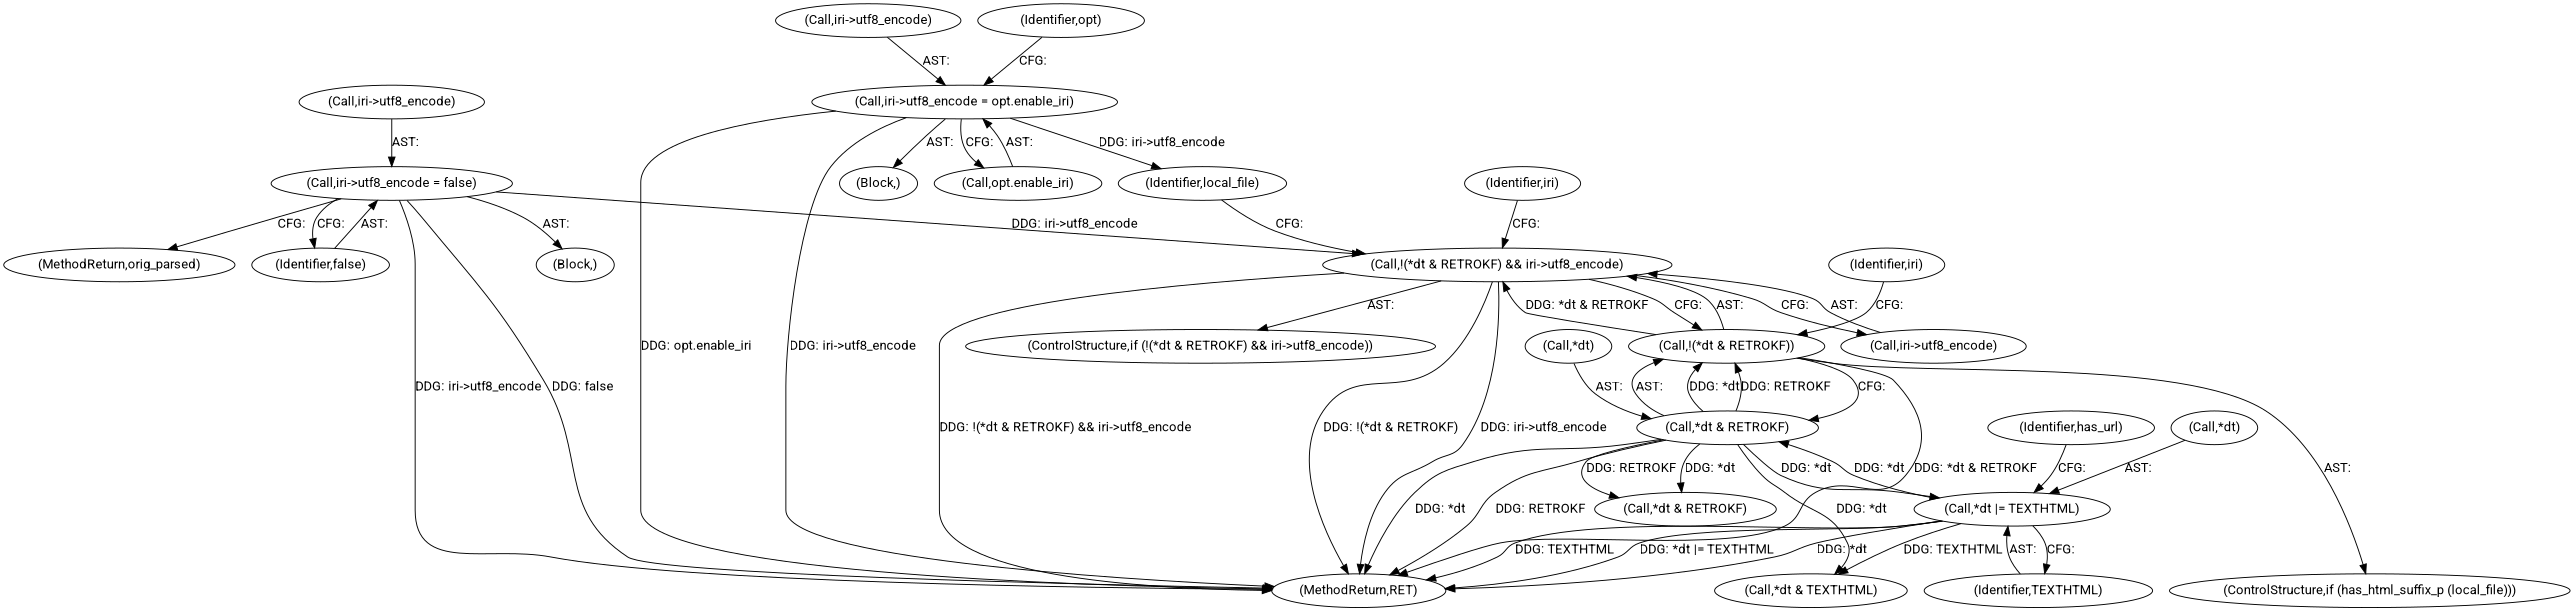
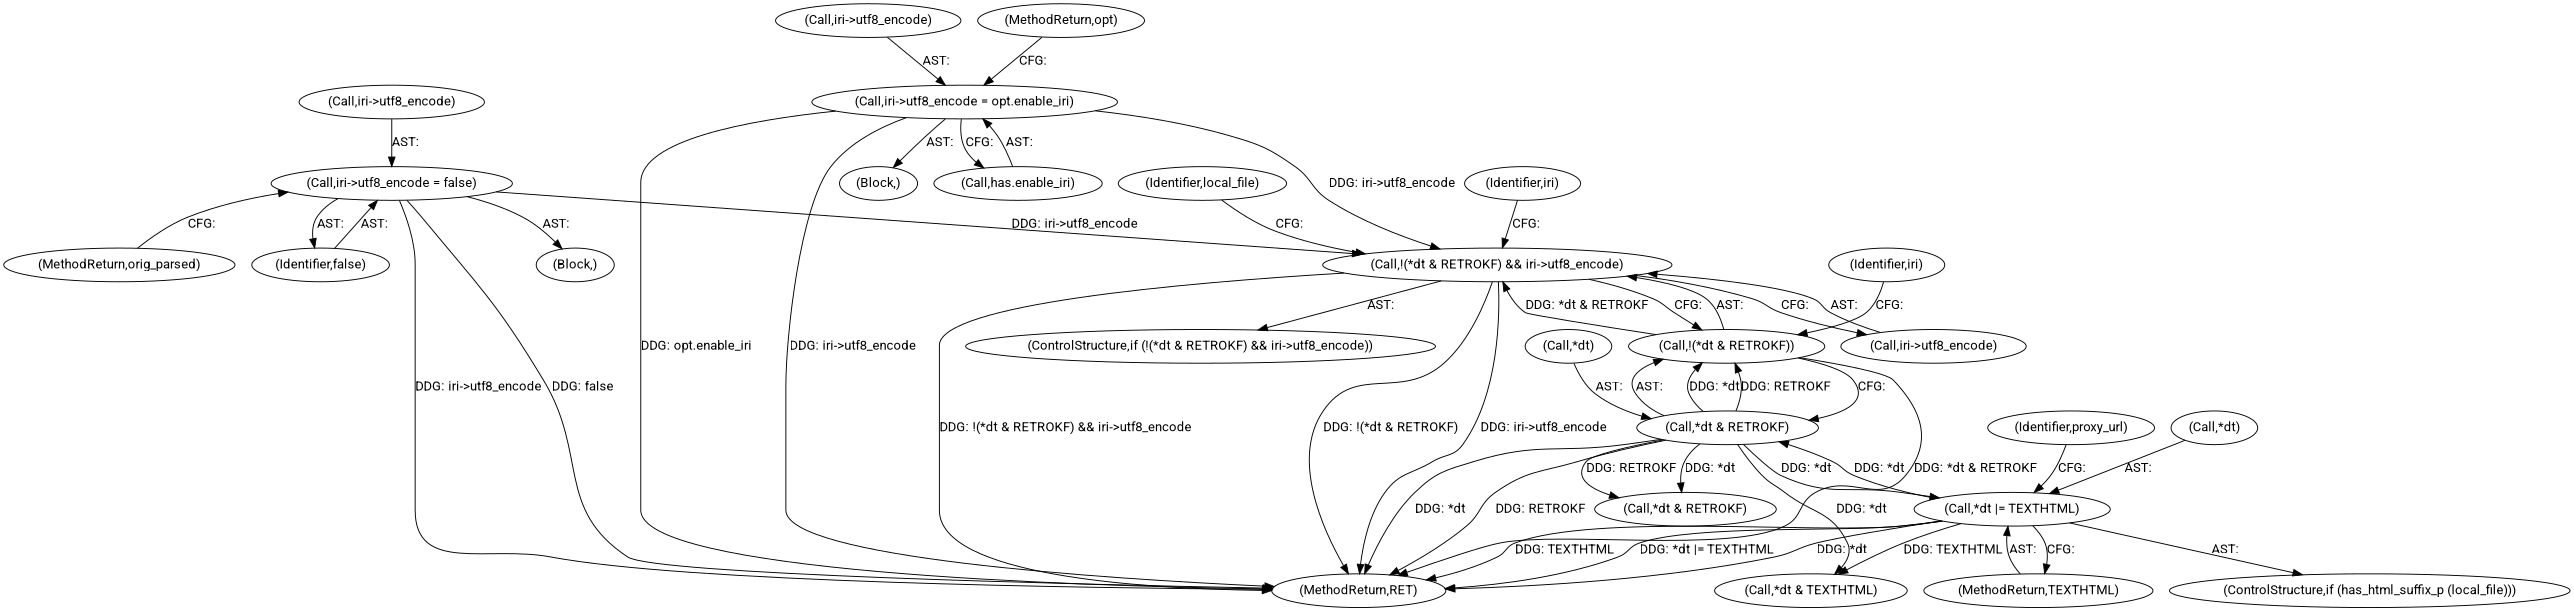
node "(Identifier,opt)": label "(Identifier,opt)" -> "(MethodReturn,opt)"
edge "(Call,iri->utf8_encode = opt.enable_iri)" -> "(Identifier,local_file)": now "(Call,iri->utf8_encode = opt.enable_iri)" -> "(Call,!(*dt & RETROKF) && iri->utf8_encode)"
node "(Call,opt.enable_iri)": label "(Call,opt.enable_iri)" -> "(Call,has.enable_iri)"
edge "(Call,iri->utf8_encode = false)" -> "(MethodReturn,orig_parsed)": reversed
edge "(Call,iri->utf8_encode = false)" -> "(Identifier,false)": label "CFG: " -> "AST: "
edge "(Call,!(*dt & RETROKF))" -> "(ControlStructure,if (has_html_suffix_p (local_file)))": now "(Call,*dt |= TEXTHTML)" -> "(ControlStructure,if (has_html_suffix_p (local_file)))"
node "(Identifier,has_url)": label "(Identifier,has_url)" -> "(Identifier,proxy_url)"
node "(Identifier,TEXTHTML)": label "(Identifier,TEXTHTML)" -> "(MethodReturn,TEXTHTML)"
